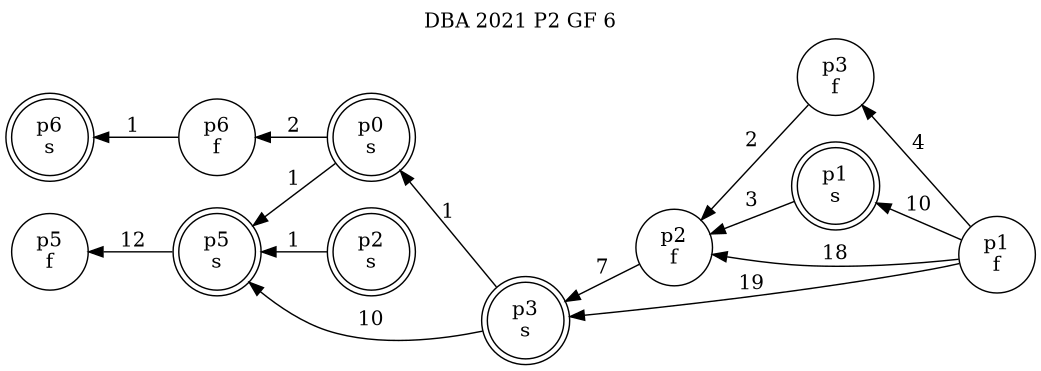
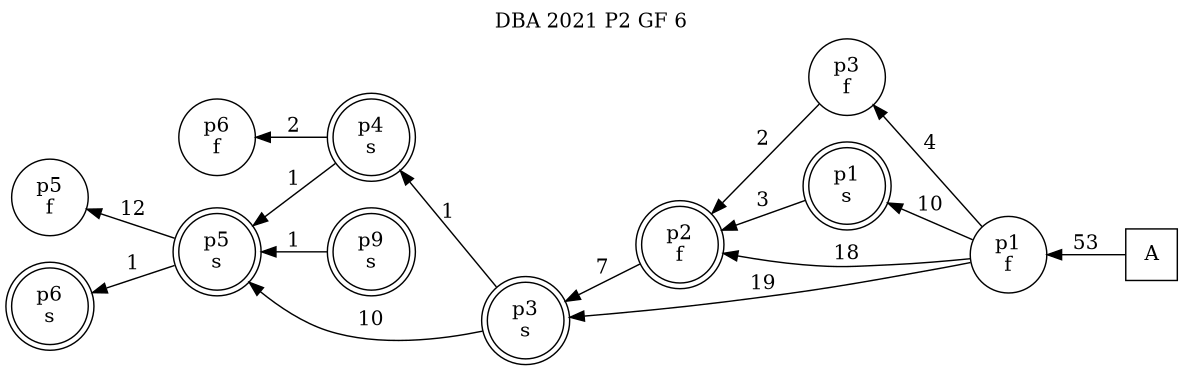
edge "p6 f" -> "p6 s": now "p5 s" -> "p6 s"
node "p0 s": label "p0 s" -> "p4 s"
node "p2 f": shape circle -> doublecircle
node "p2 s": label "p2 s" -> "p9 s"
node "A": added
